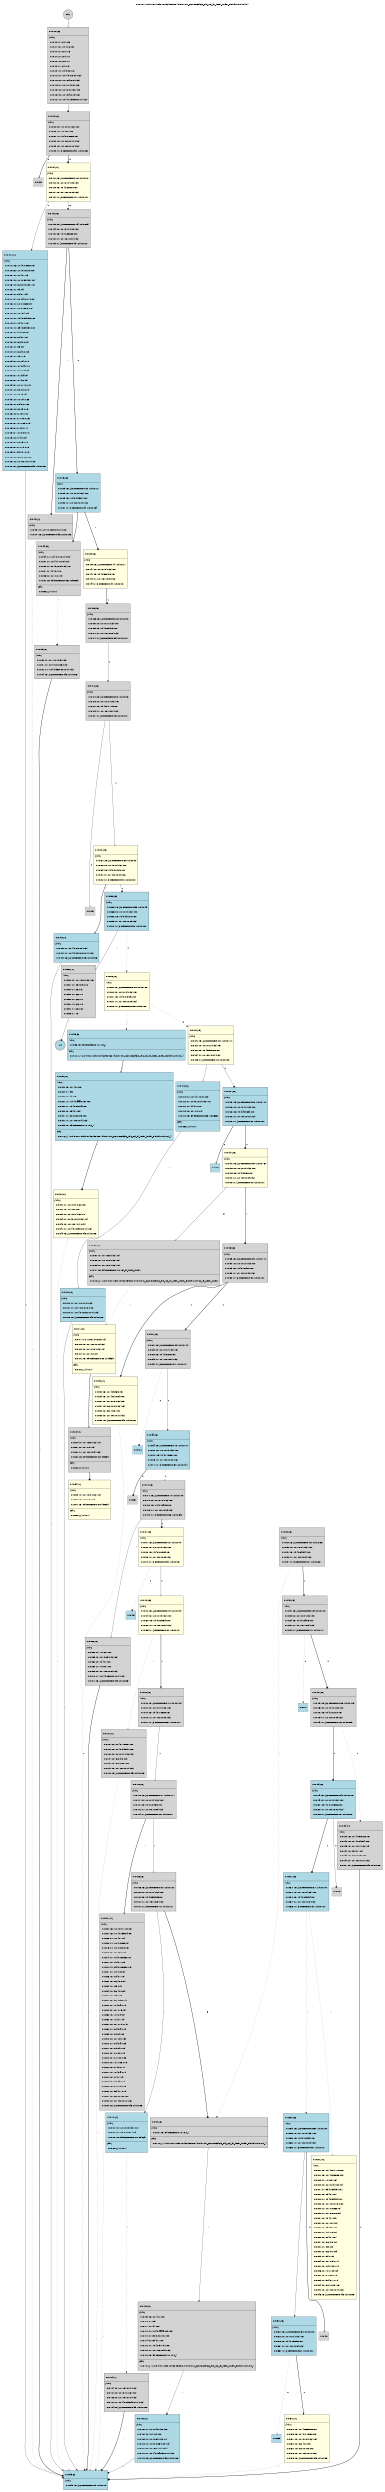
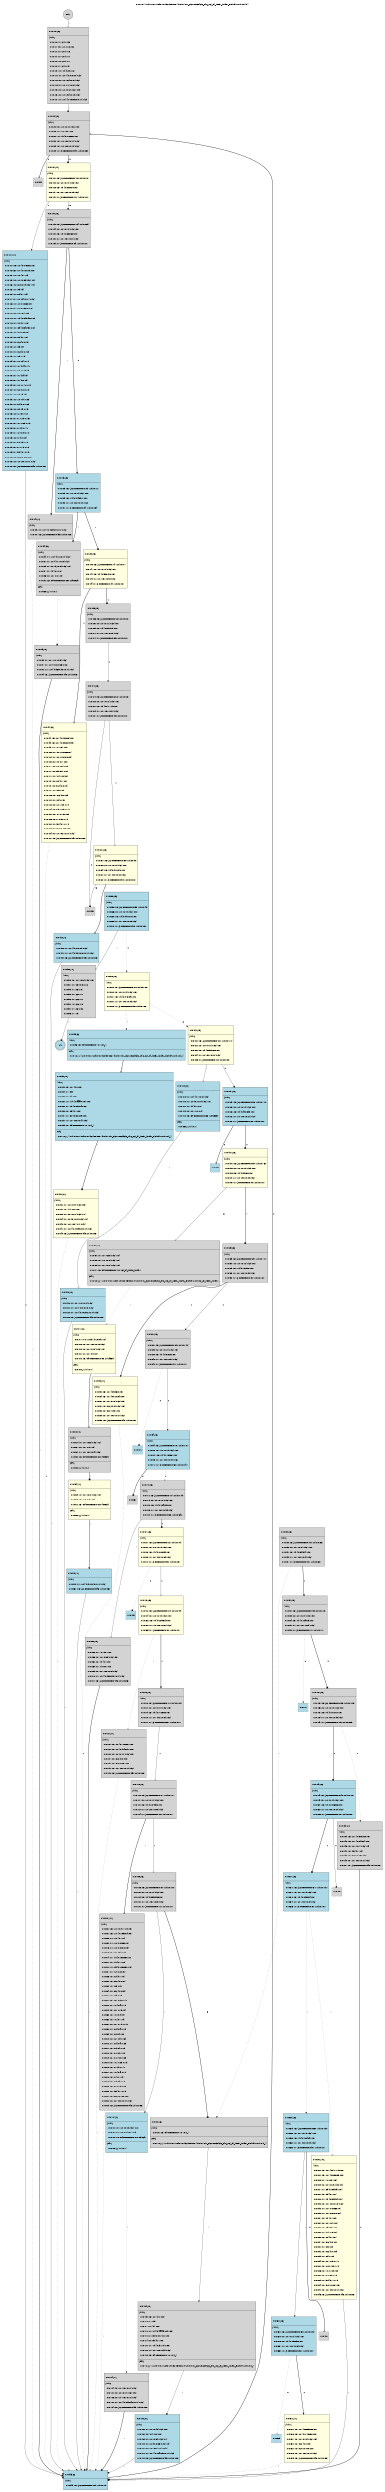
node "0x4016f4 [83]": added
edge "0x401337 [25]" -> "0x401350 [25]": now "0x401337 [25]" -> "0x401bca"
edge "0x401bf5 [5]" -> "0x40128d [23]": added, label "21"
edge "0x4013cd [25]" -> "0x4013e6 [25]": style bold -> solid
node "0x401a4b [12]": added
edge "0x401992 [104]" -> "0x401bf5 [5]": added, label "1"
